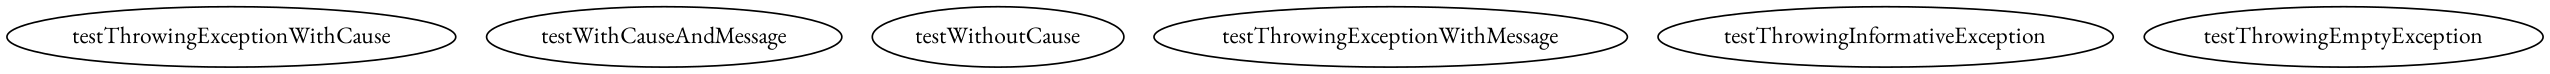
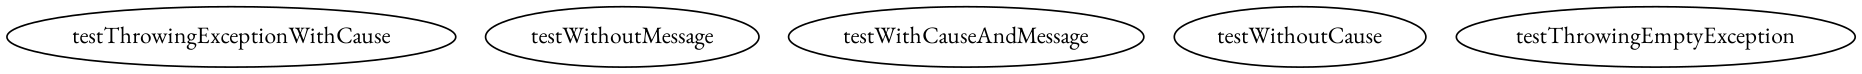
node "testWithoutMessage": added
node "testThrowingExceptionWithMessage": removed
node "testThrowingInformativeException": removed
